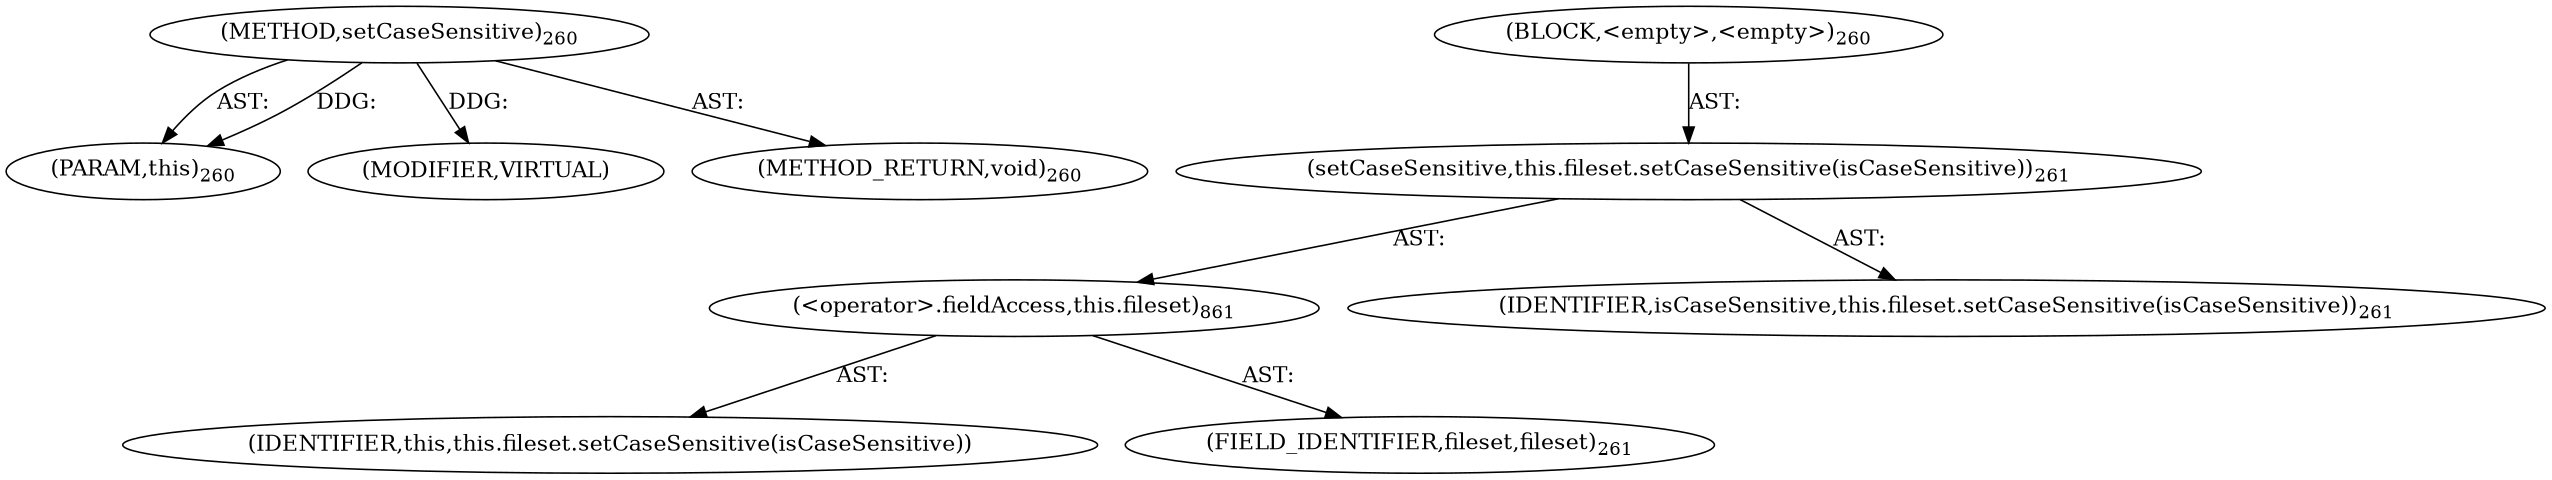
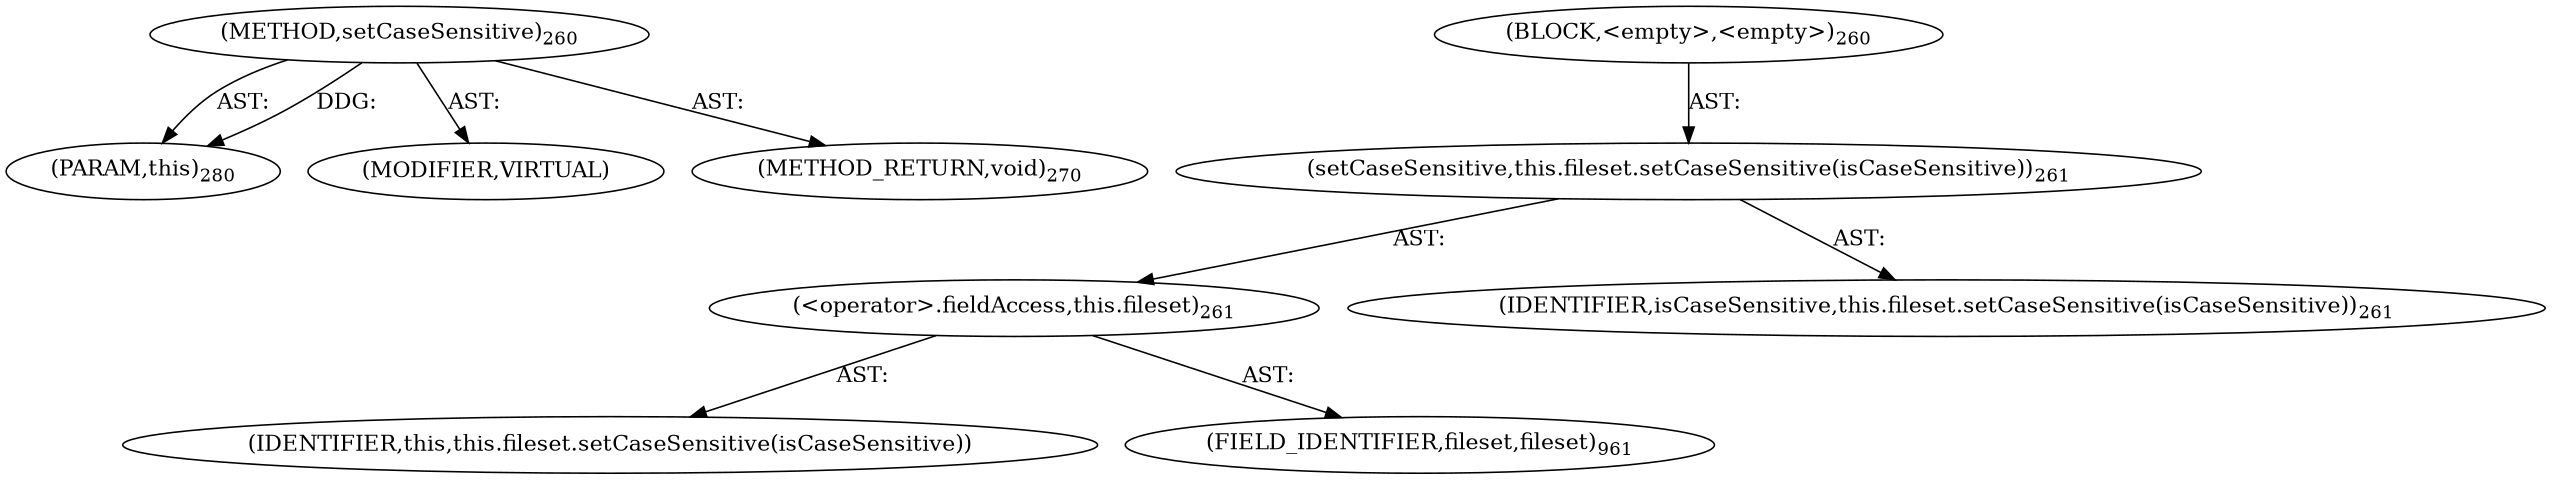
edge "(METHOD,setCaseSensitive)" -> "(MODIFIER,VIRTUAL)": label "DDG: " -> "AST: "
node "(PARAM,this)": text "260" -> "280"
node "(METHOD_RETURN,void)": text "260" -> "270"
node "(<operator>.fieldAccess,this.fileset)": text "861" -> "261"
node "(FIELD_IDENTIFIER,fileset,fileset)": text "261" -> "961"
